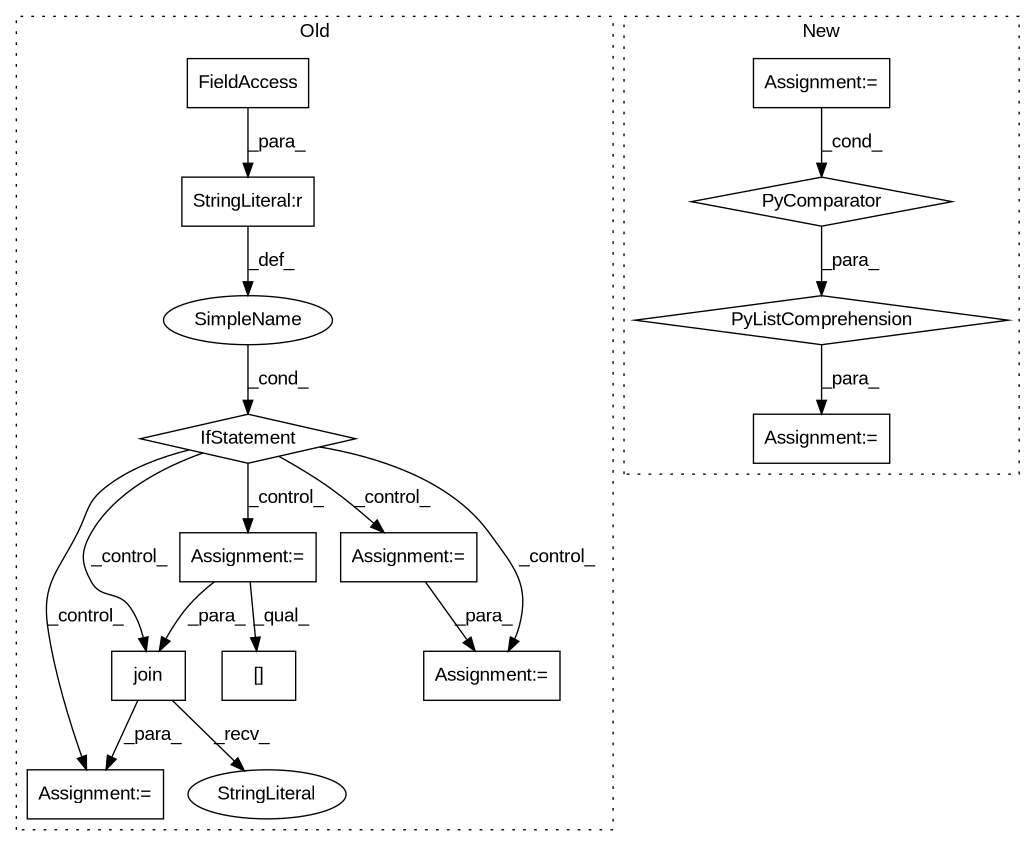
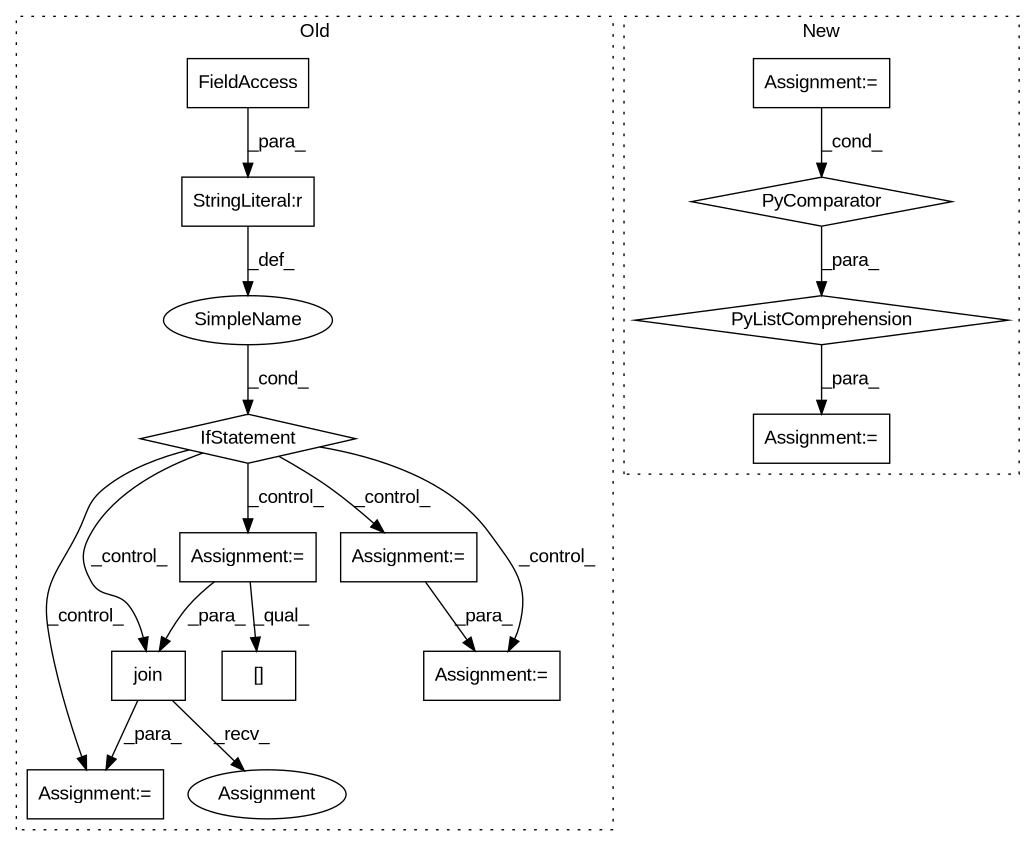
node "StringLiteral": label "StringLiteral" -> "Assignment"
